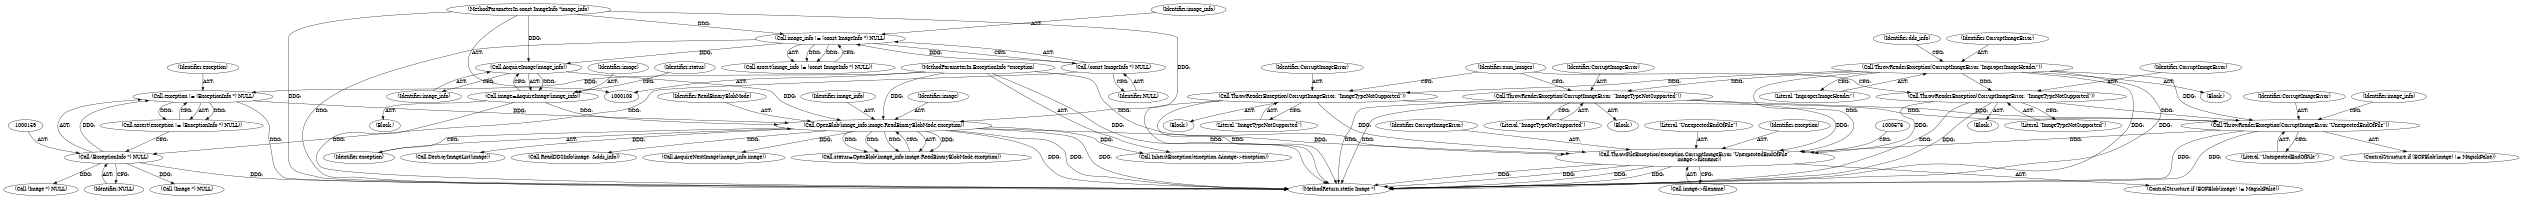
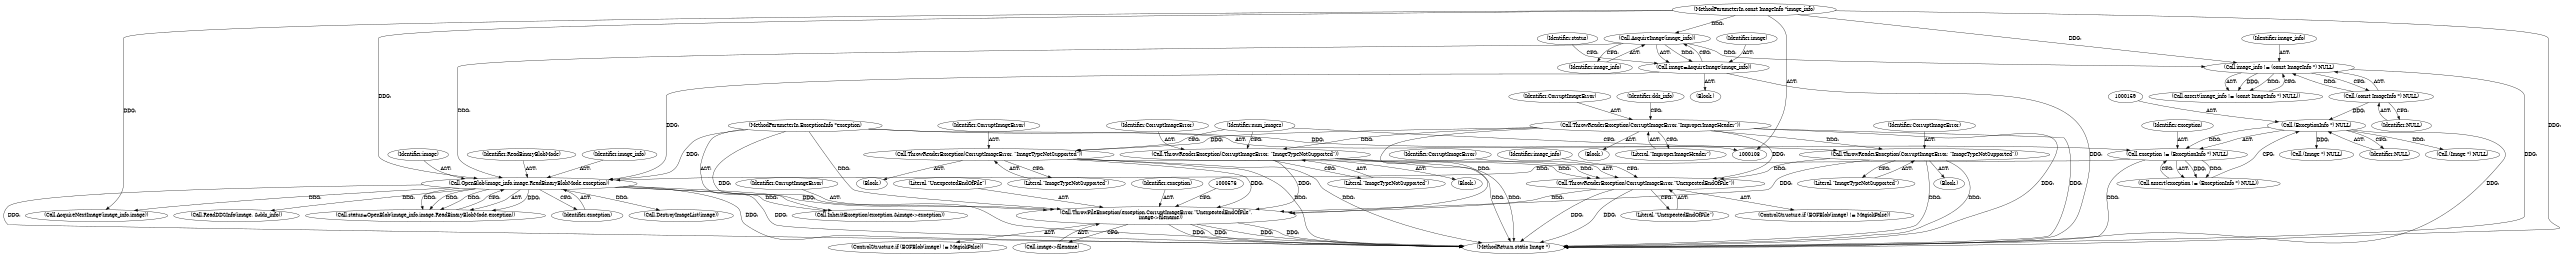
edge "(MethodParameterIn,const ImageInfo *image_info)" -> "(Call,AcquireNextImage(image_info,image))": added, label "DDG:"
edge "(Call,image_info != (const ImageInfo *) NULL)" -> "(Call,AcquireImage(image_info))": reversed
